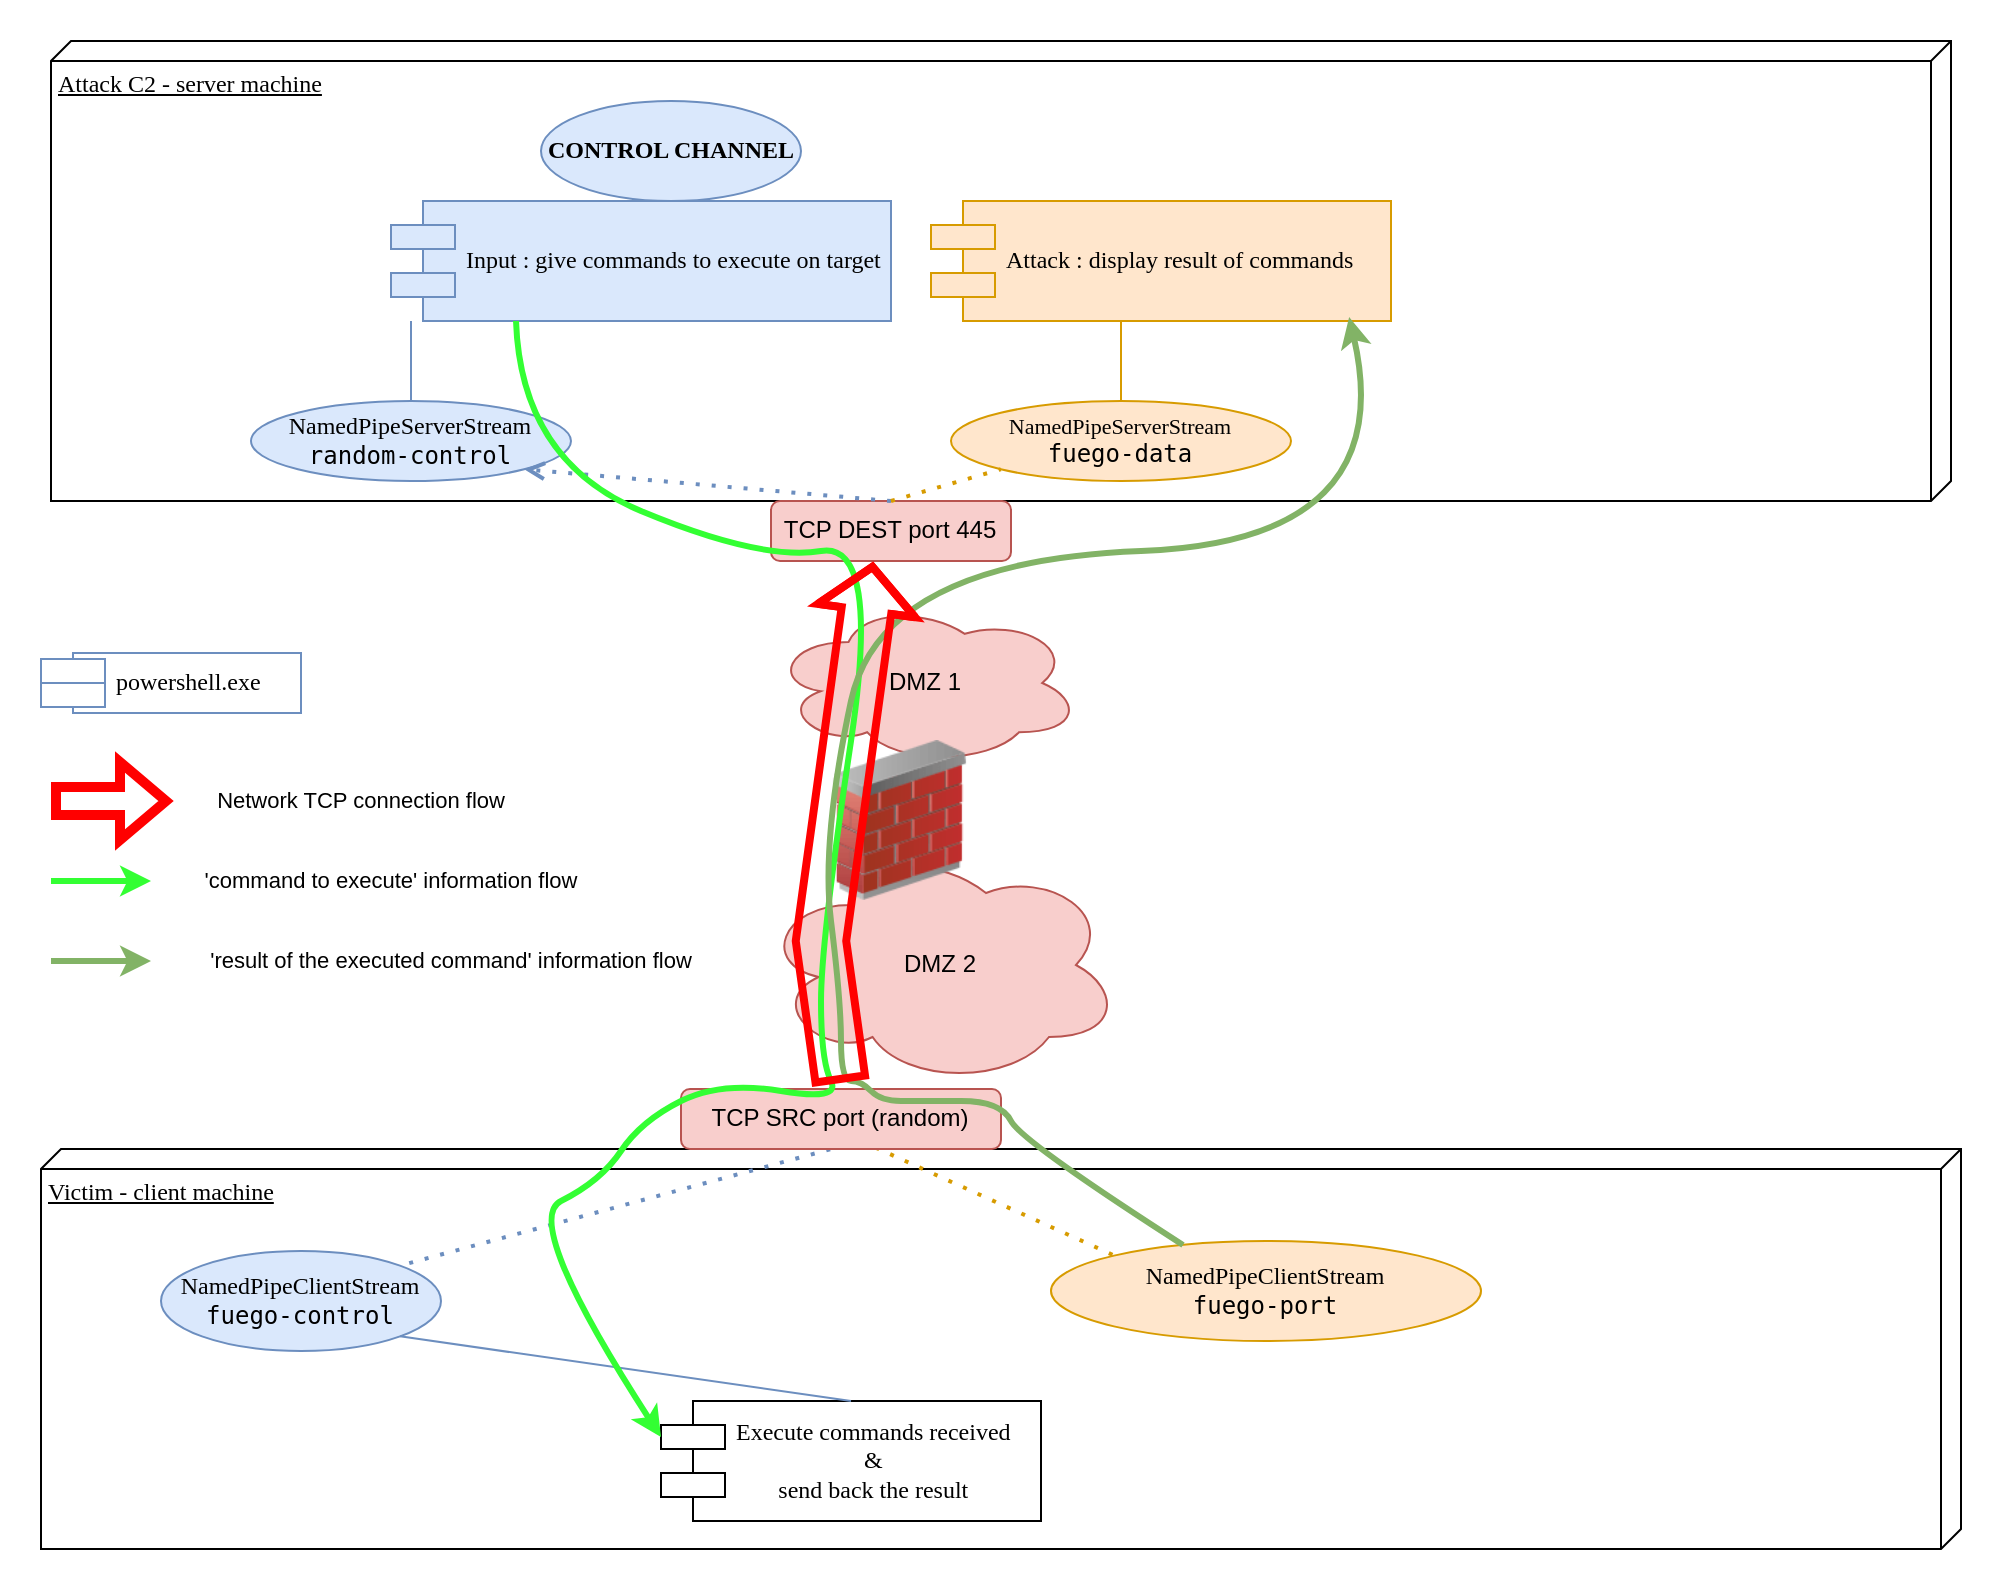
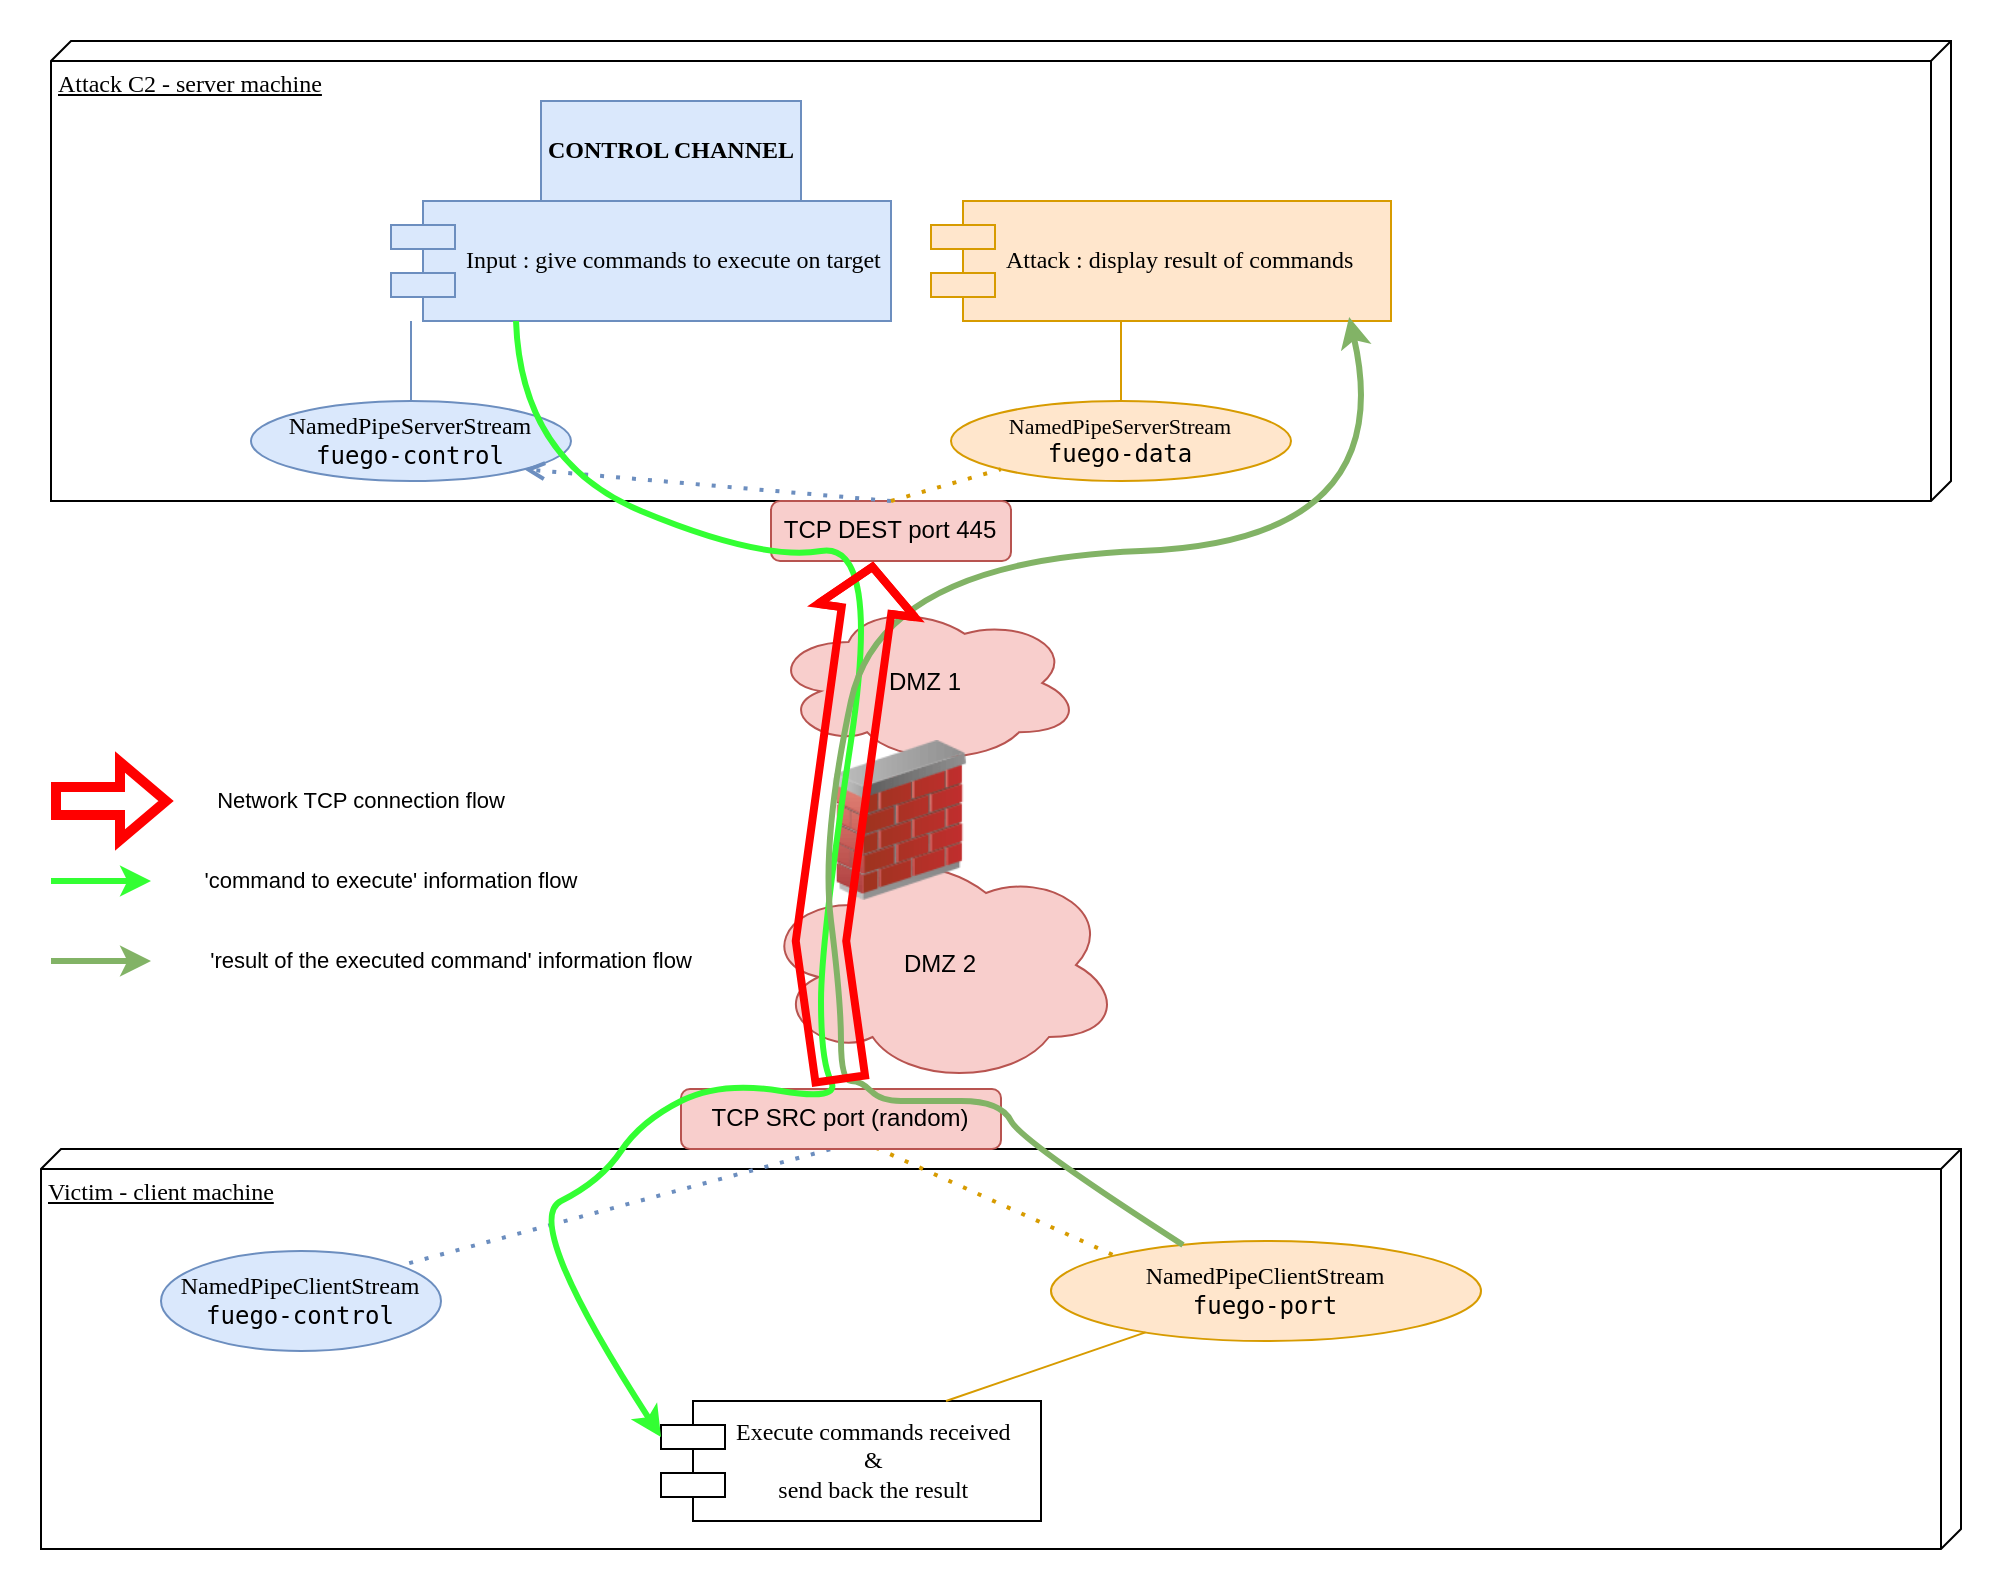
node "CONTROL CHANNEL": shape ellipse -> rectangle
node "NamedPipeServerStreamrandom-control": label "NamedPipeServerStreamrandom-control" -> "NamedPipeServerStreamfuego-control"
node "powershell.exe": removed
edge "NamedPipeClientStream fuego-port" -- "Execute commands received & send back the result": added
edge "NamedPipeClientStream fuego-control" -- "Execute commands received & send back the result": removed
